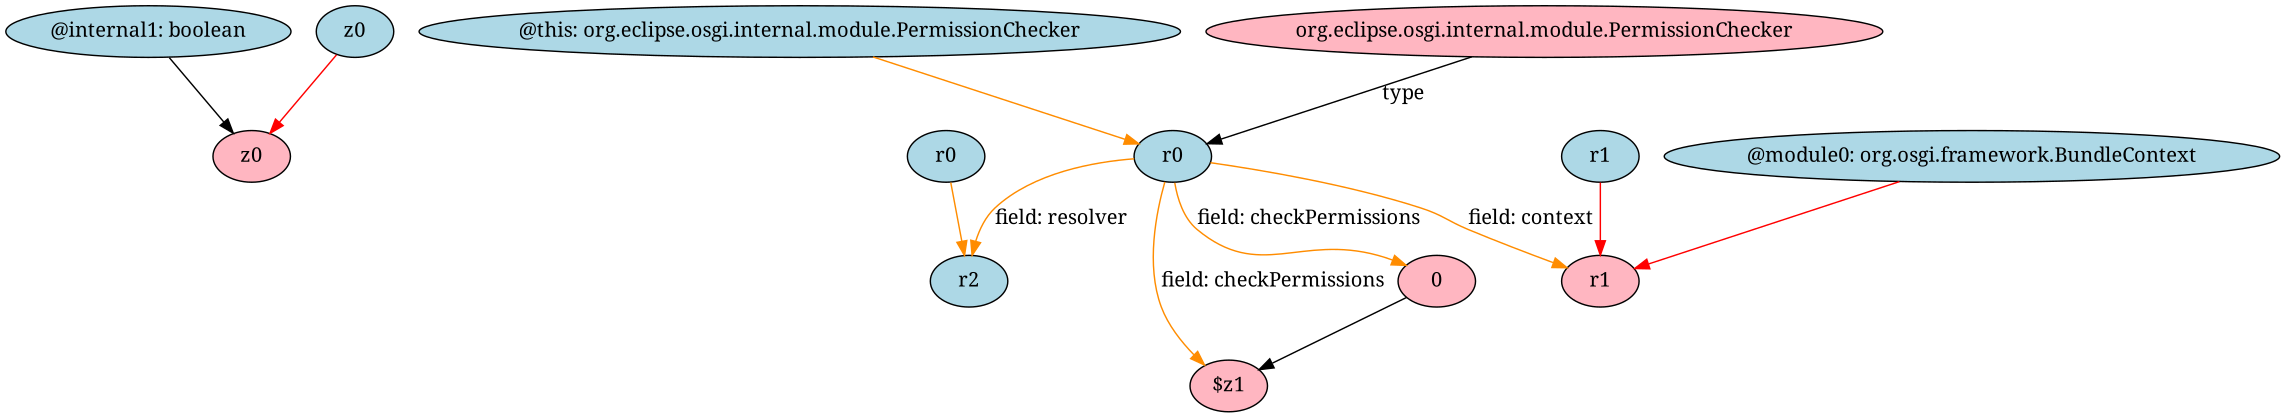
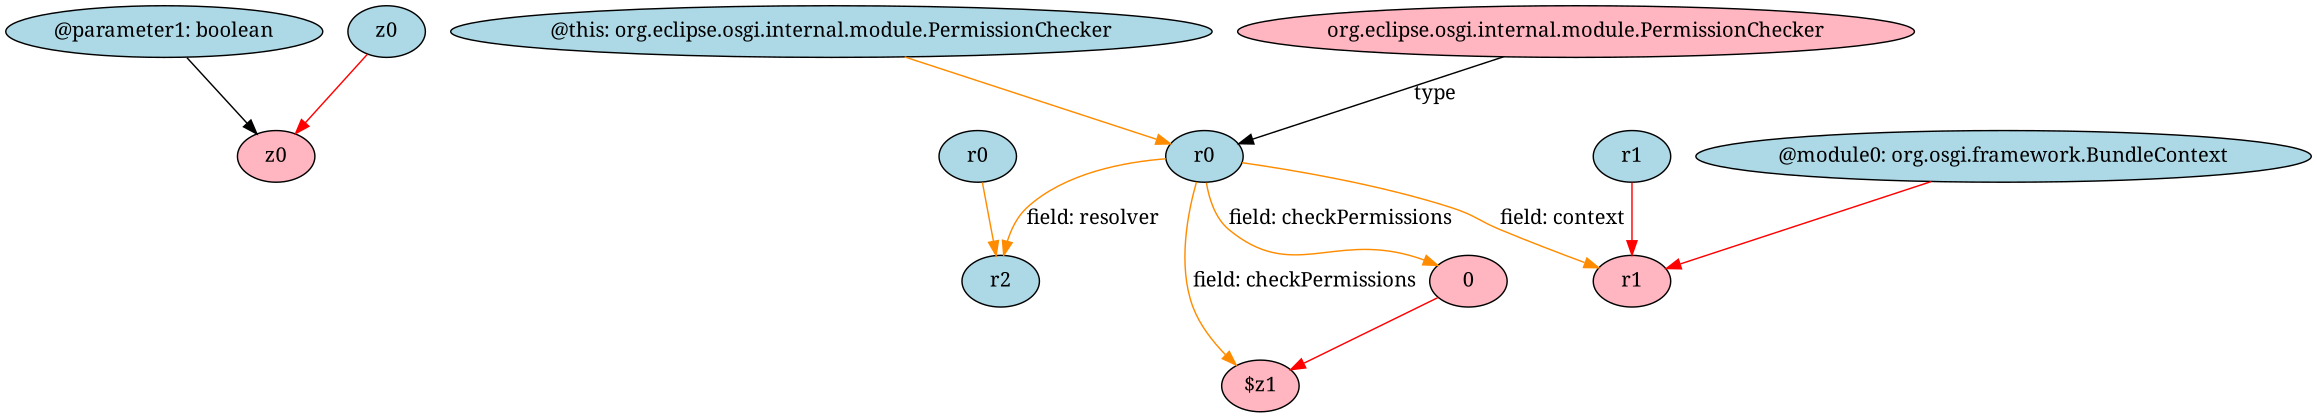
node "@internal1: boolean": label "@internal1: boolean" -> "@parameter1: boolean"
edge "0" -> "$z1": color black -> red
